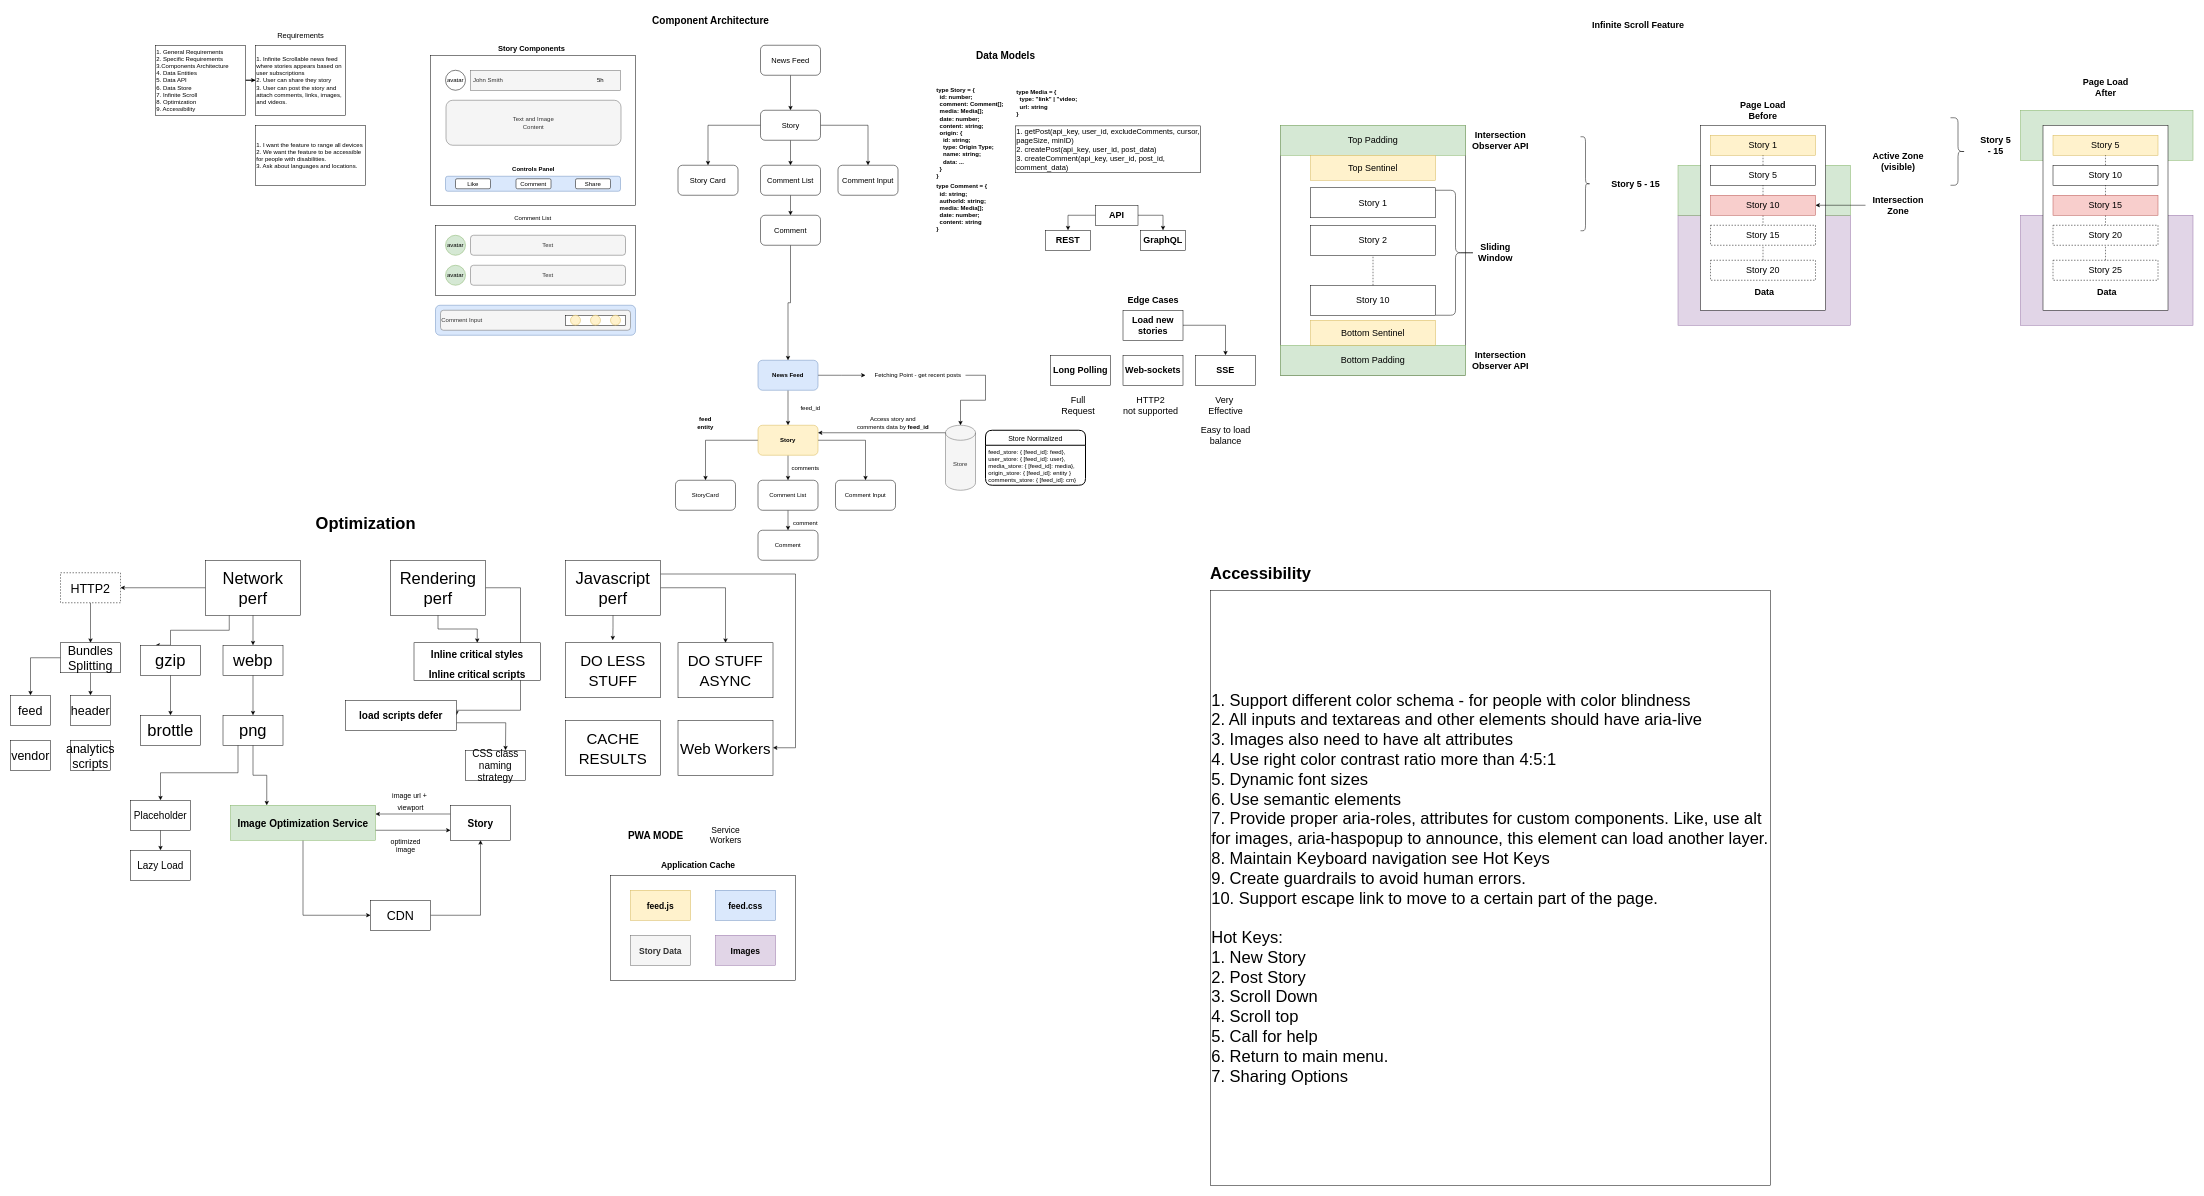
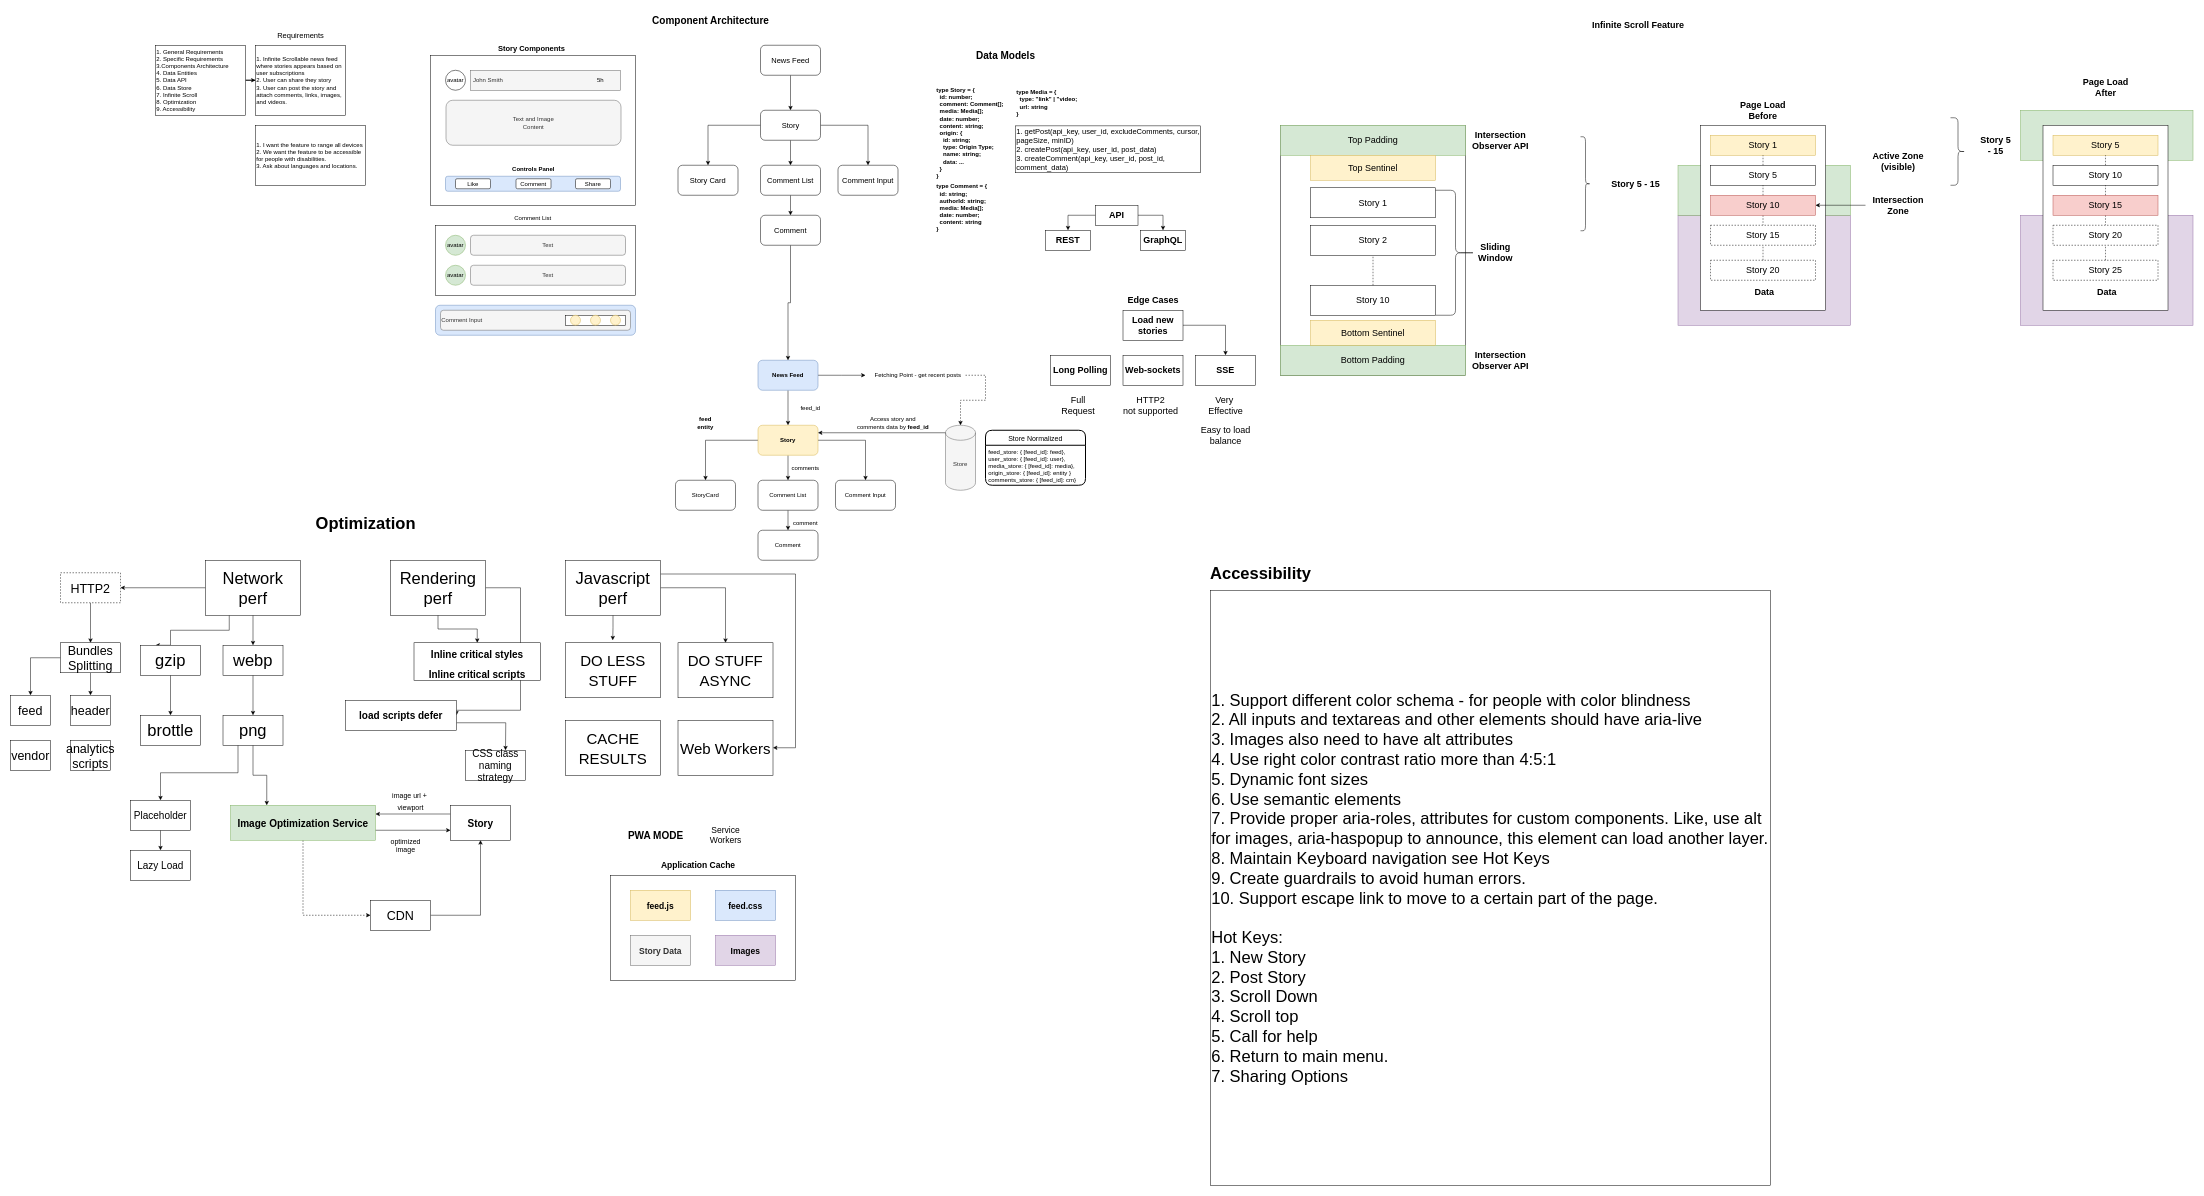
edge "Fetching Point - get recent posts" -> "Store": style solid -> dashed
edge "Image Optimization Service" -> "CDN": style solid -> dashed
